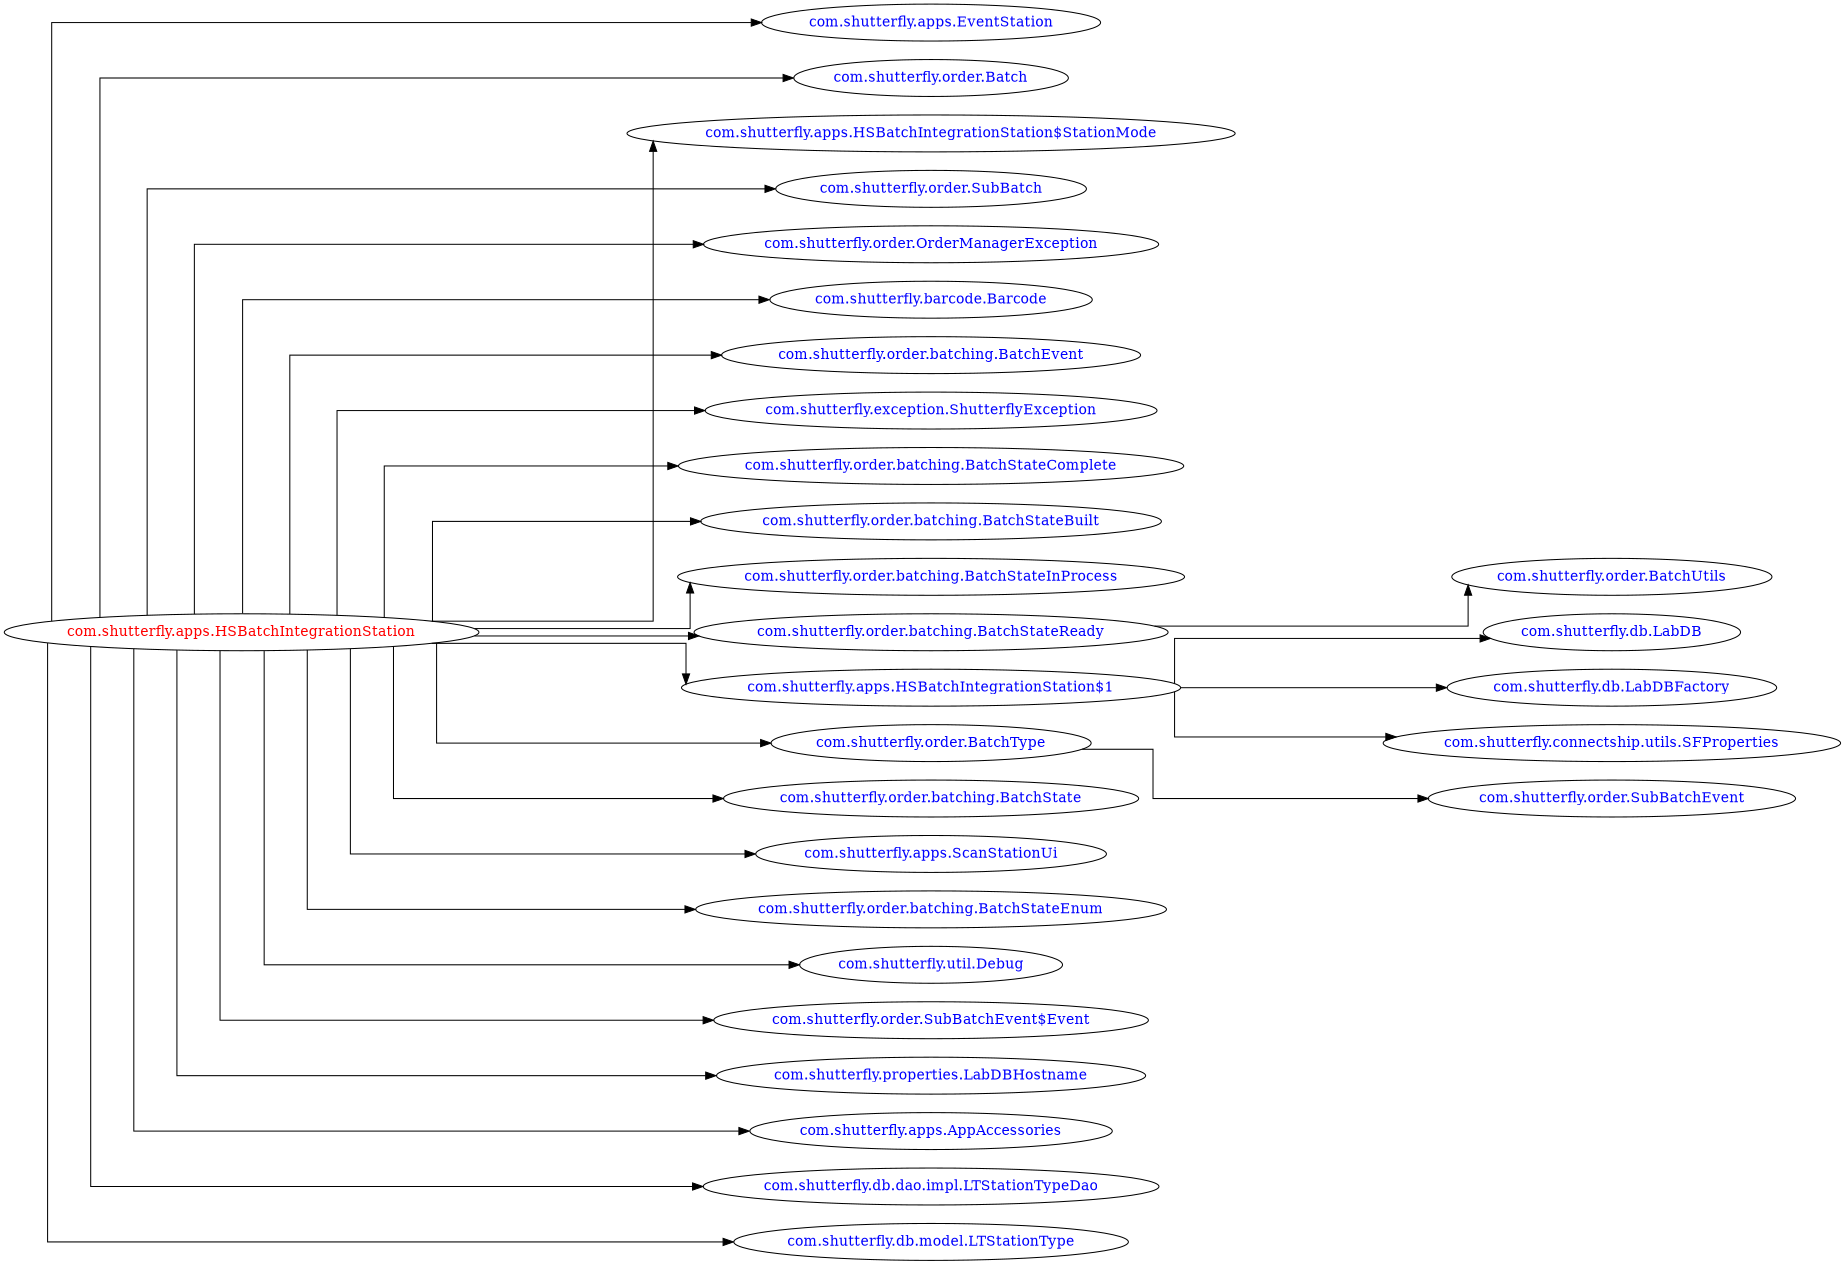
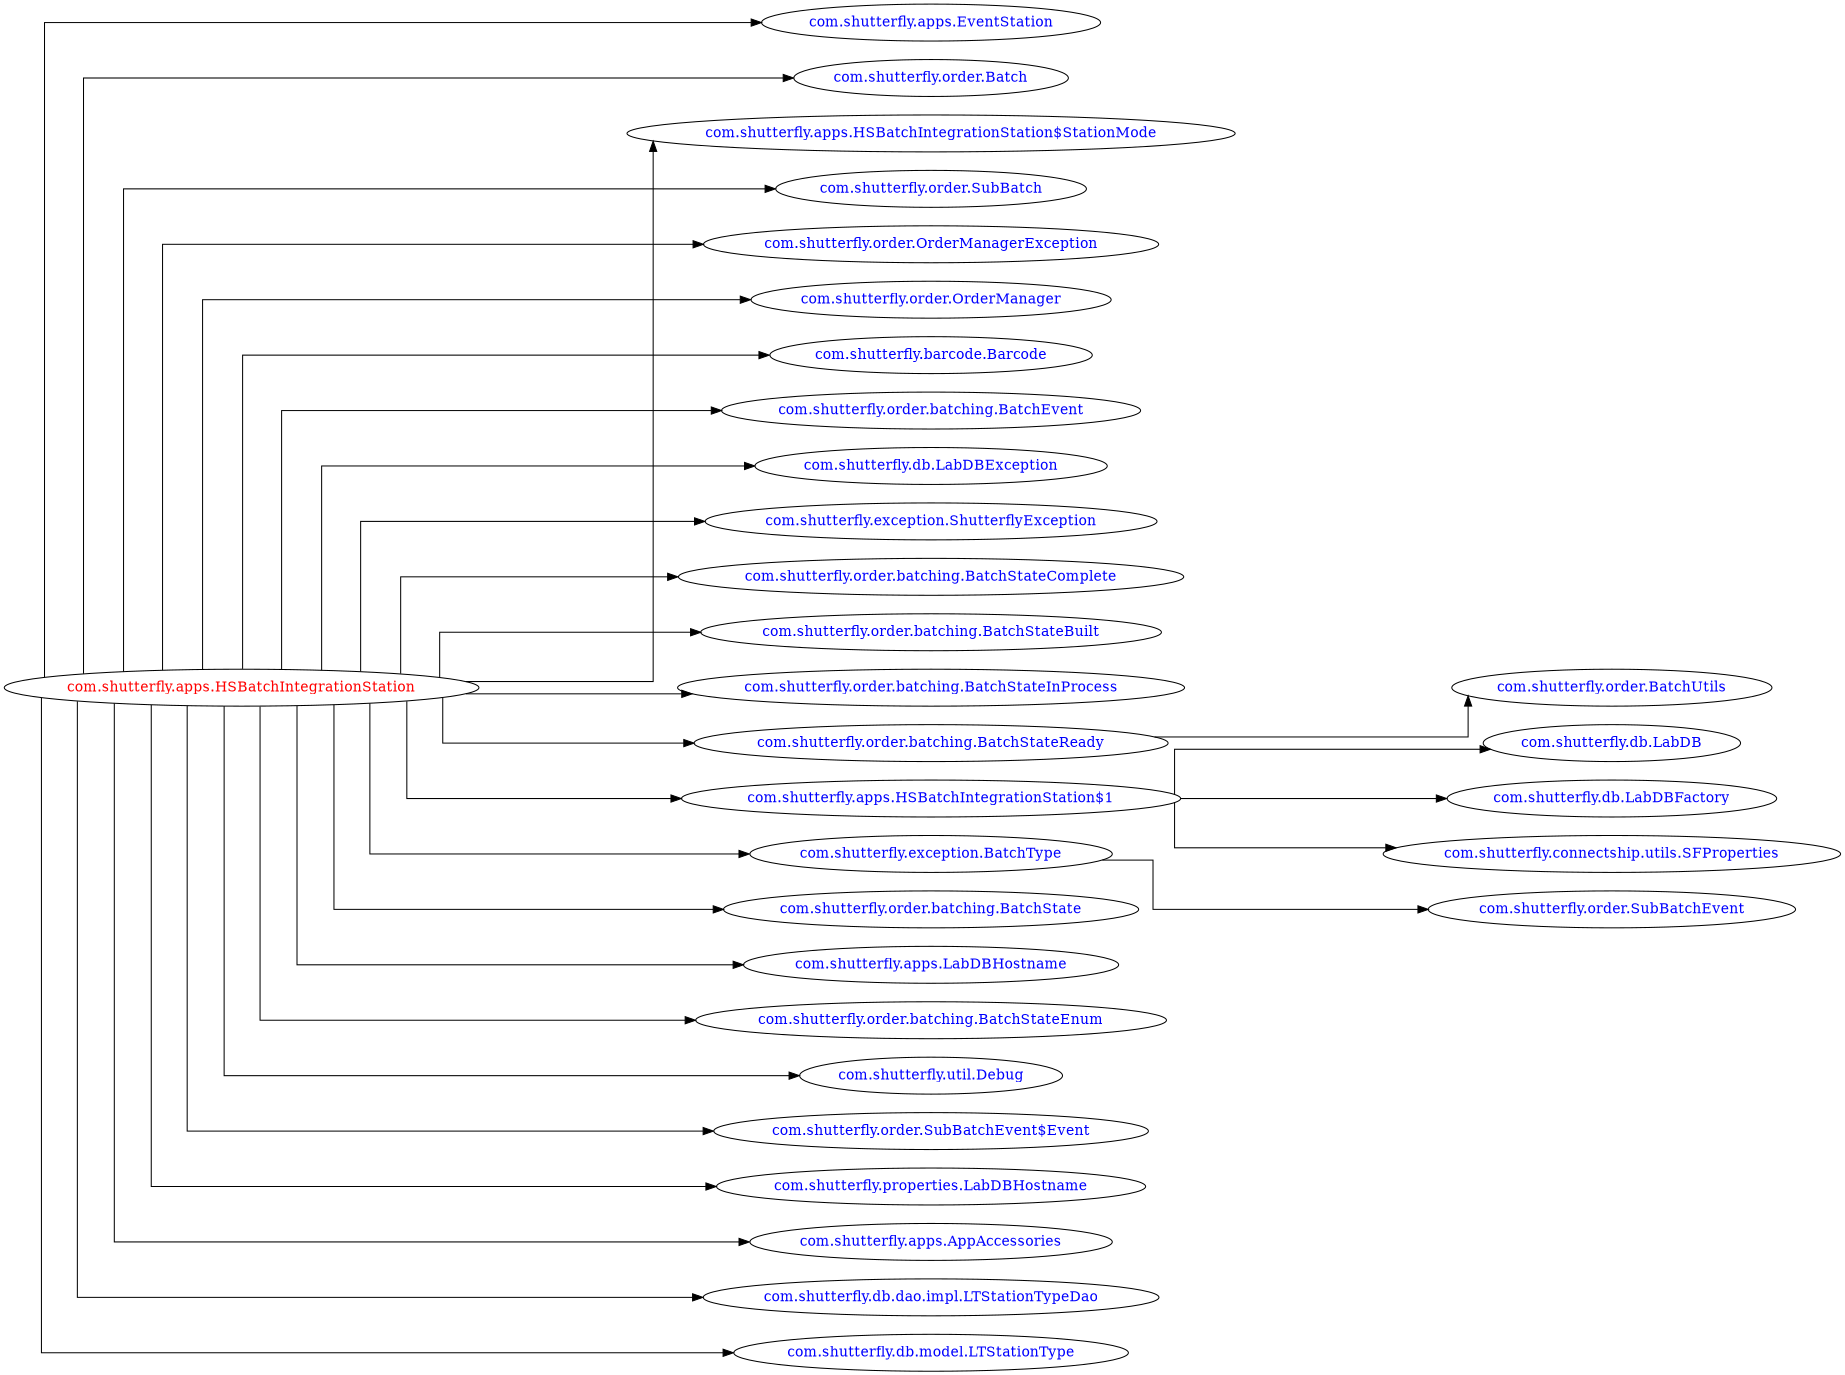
node "com.shutterfly.order.OrderManager": added
node "com.shutterfly.db.LabDBException": added
node "com.shutterfly.order.BatchType": label "com.shutterfly.order.BatchType" -> "com.shutterfly.exception.BatchType"
node "com.shutterfly.apps.ScanStationUi": label "com.shutterfly.apps.ScanStationUi" -> "com.shutterfly.apps.LabDBHostname"
